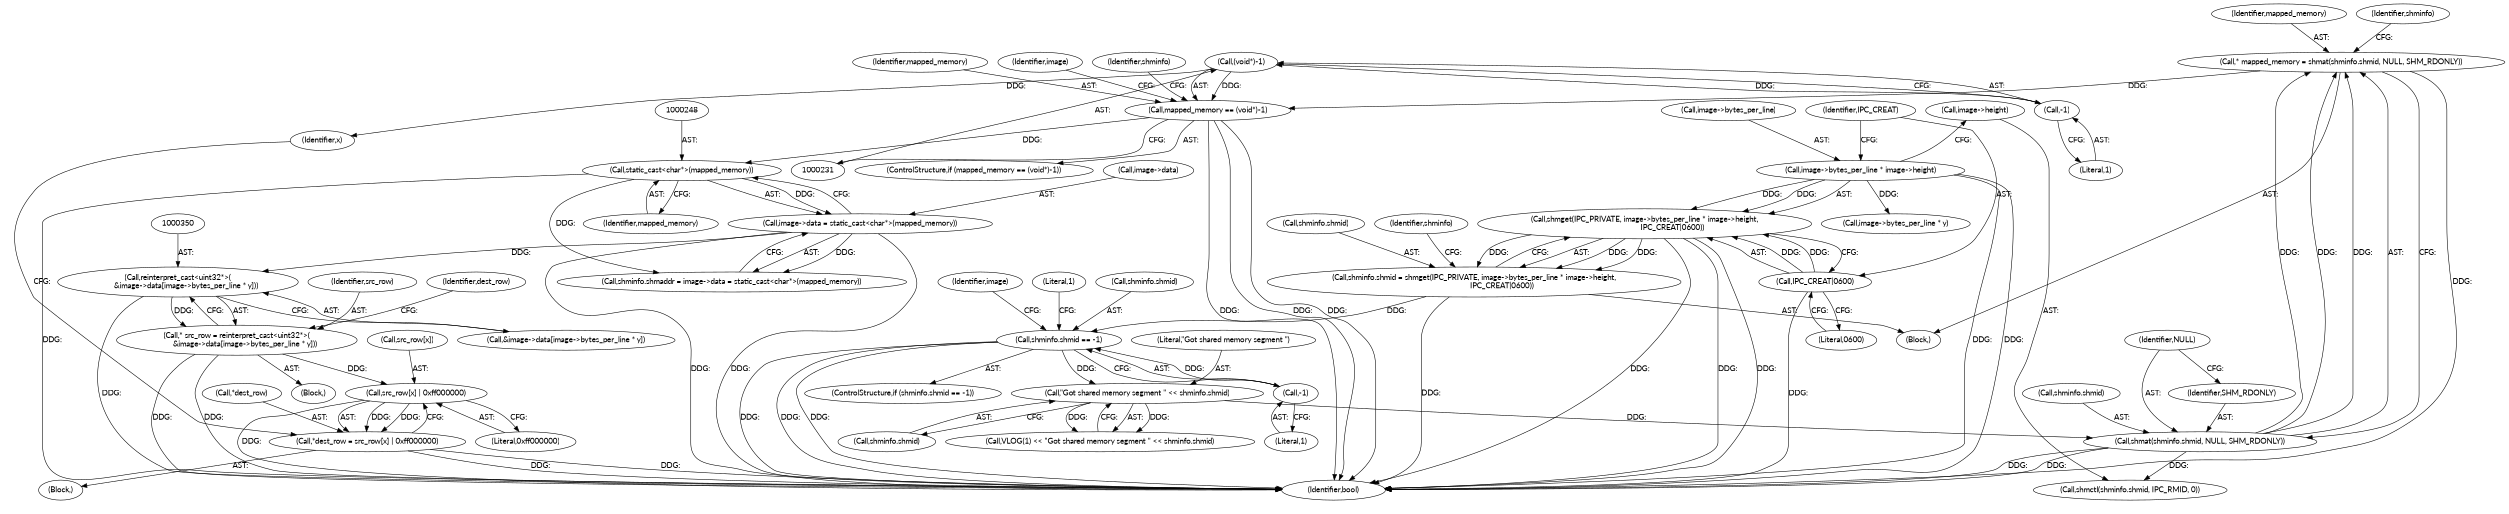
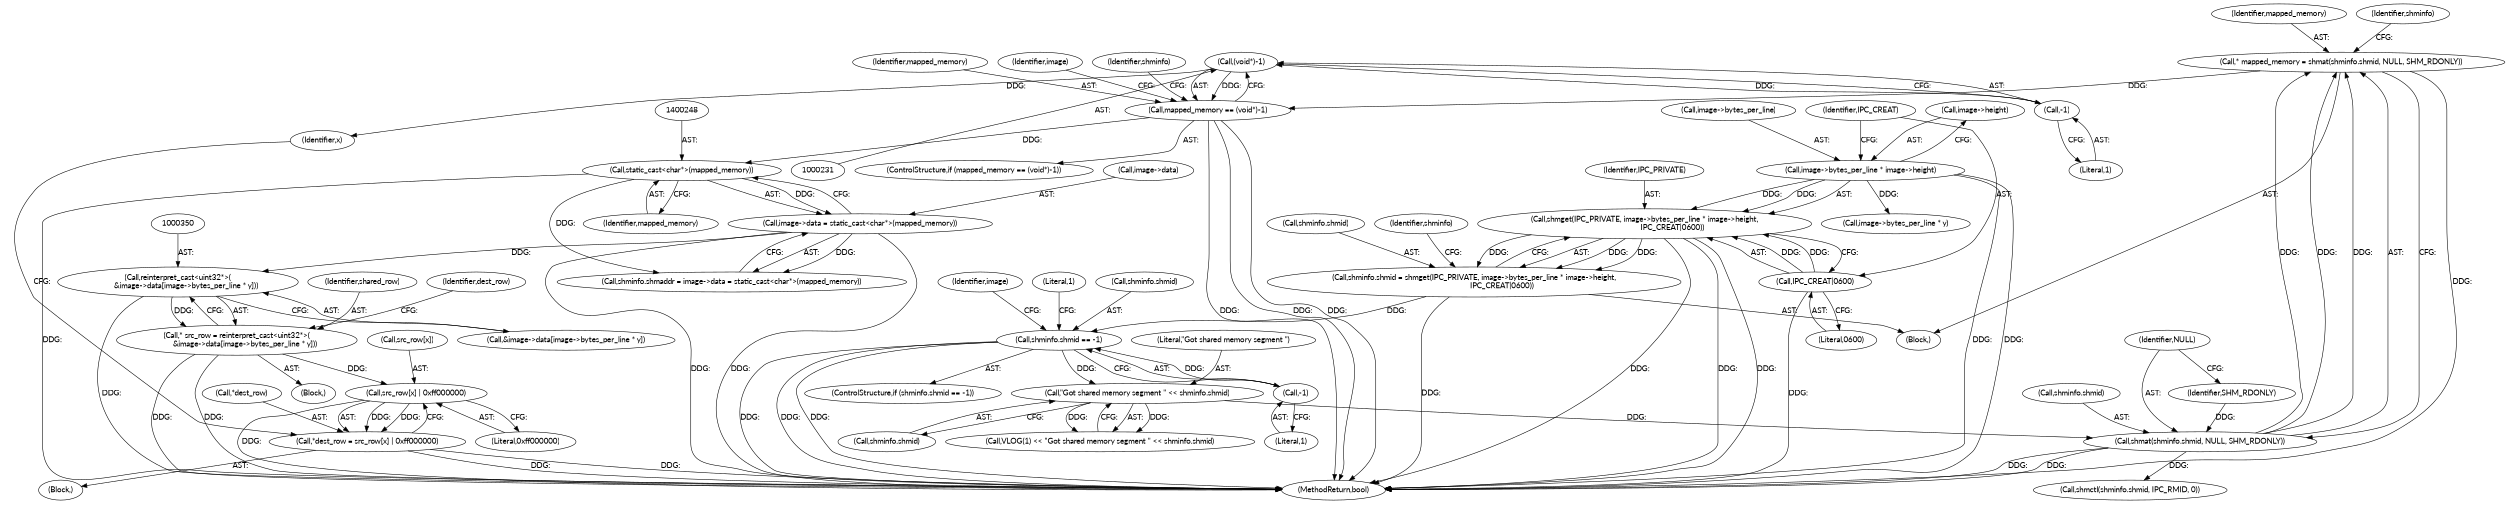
node "1000248": label "1000248" -> "1400248"
edge "(Call,mapped_memory == (void*)-1)" -> "1000231": now "(Call,mapped_memory == (void*)-1)" -> "(Call,(void*)-1)"
node "(Identifier,IPC_PRIVATE)": added
node "(Identifier,src_row)": label "(Identifier,src_row)" -> "(Identifier,shared_row)"
edge "(Call,image->height)" -> "(Call,shmctl(shminfo.shmid, IPC_RMID, 0))": now "(Call,image->height)" -> "(Call,image->bytes_per_line * image->height)"
edge "(Literal,0600)" -> "(Call,IPC_CREAT|0600)": label "CFG: " -> "AST: "
edge "(Identifier,SHM_RDONLY)" -> "(Call,shmat(shminfo.shmid, NULL, SHM_RDONLY))": label "AST: " -> "DDG: "
node "(Identifier,bool)": label "(Identifier,bool)" -> "(MethodReturn,bool)"
